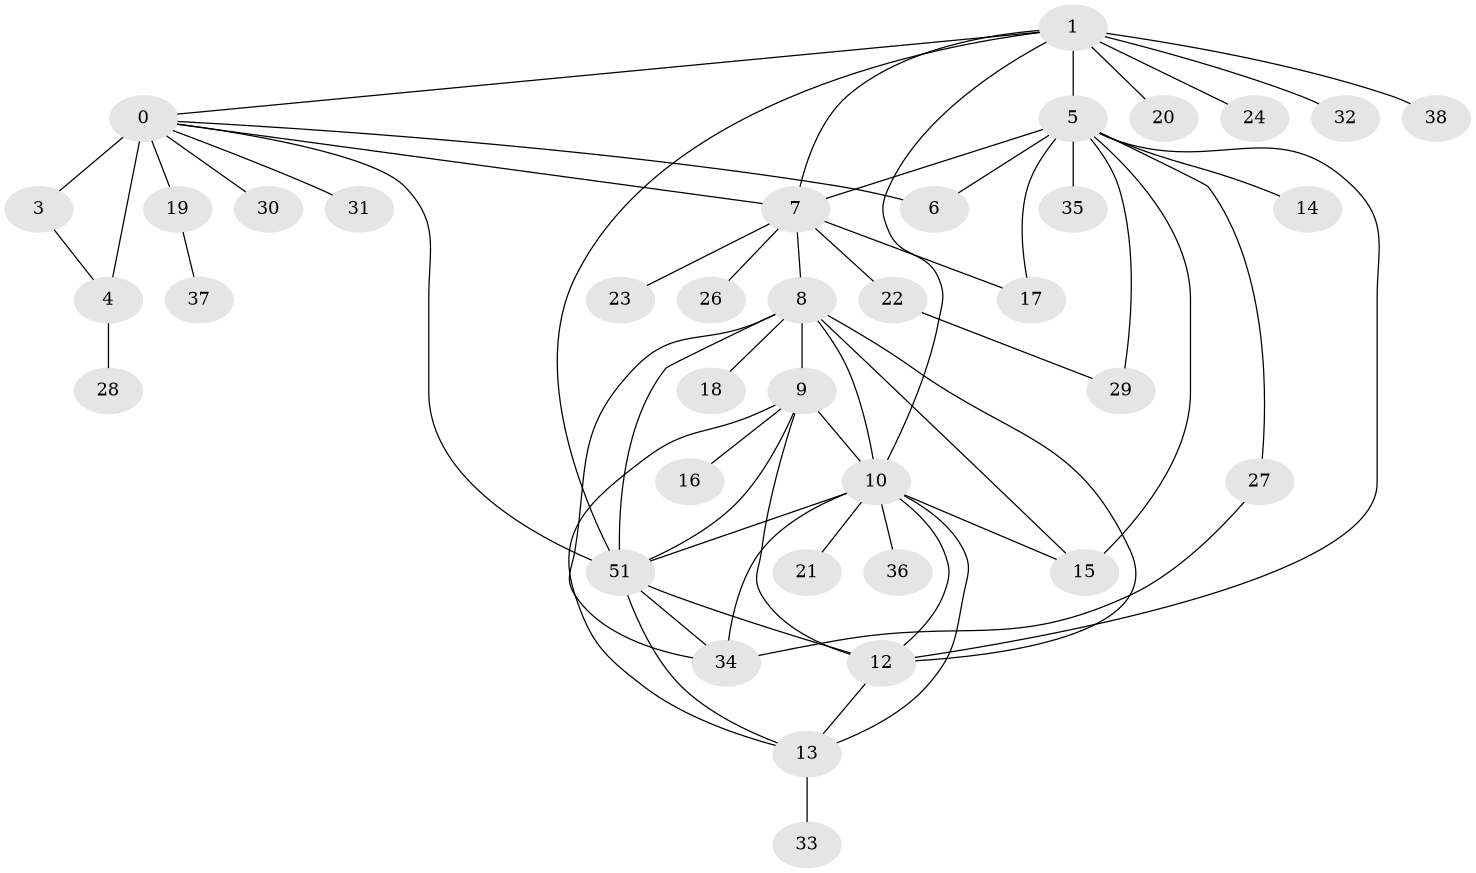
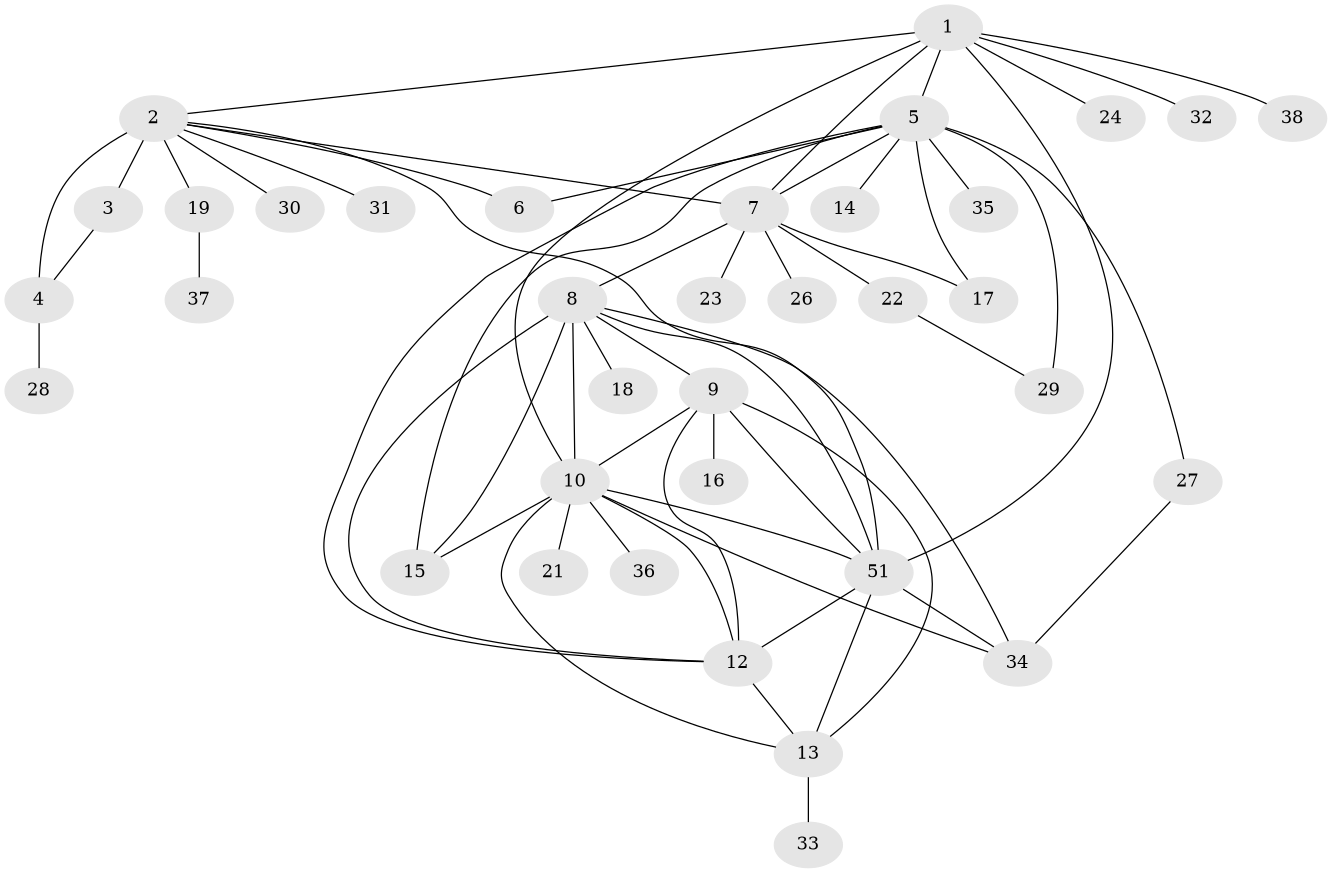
node "0": label "0" -> "2"
node "20": removed
